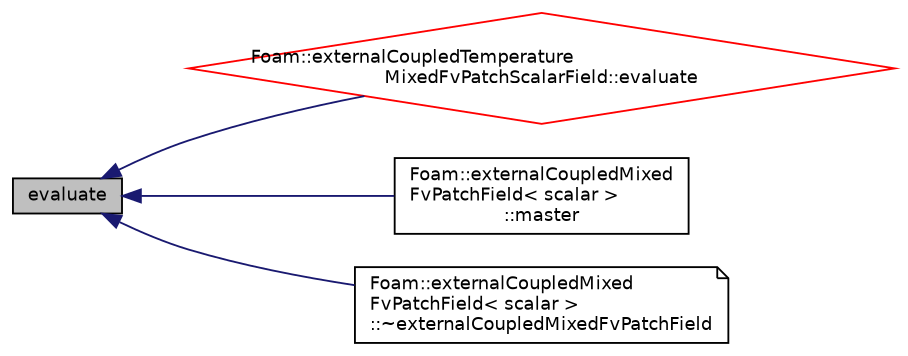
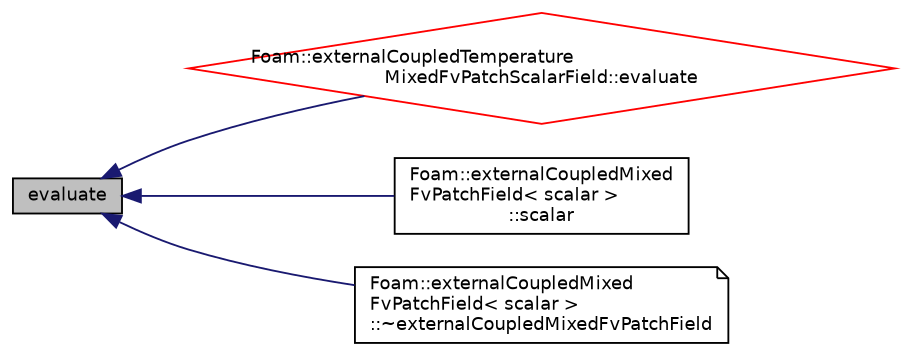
node "Foam::externalCoupledMixed FvPatchField< scalar > ::master": label "Foam::externalCoupledMixed FvPatchField< scalar > ::master" -> "Foam::externalCoupledMixed FvPatchField< scalar > ::scalar"
